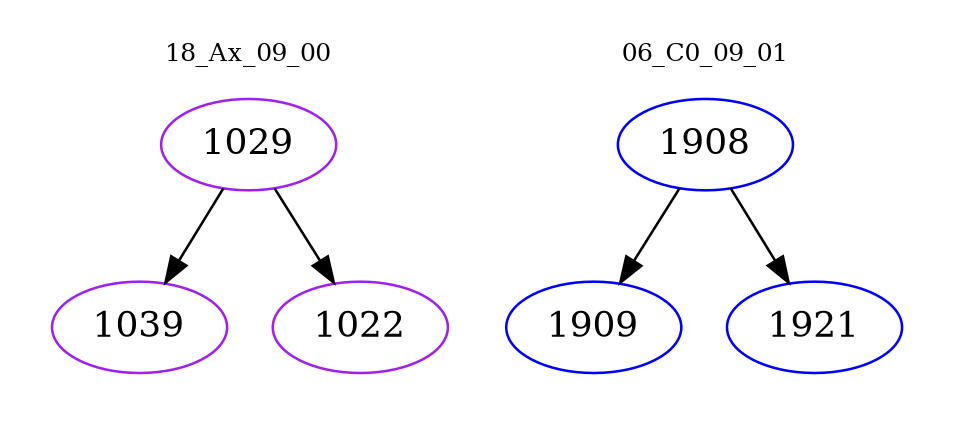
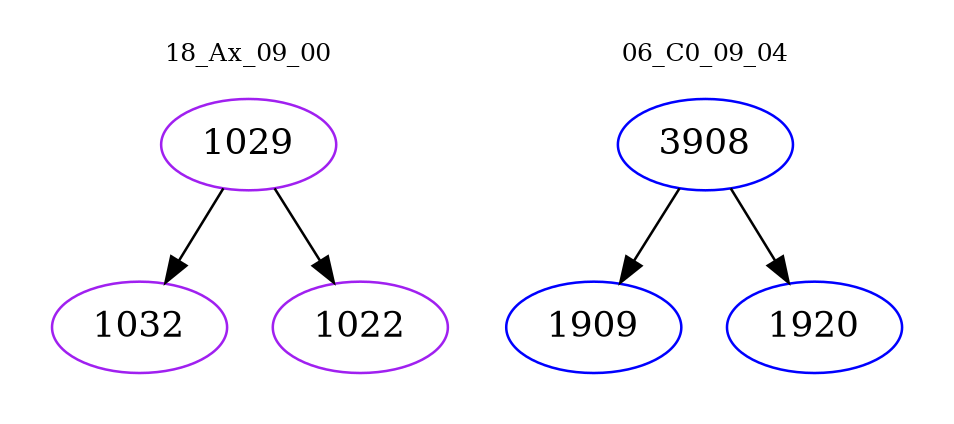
cluster "06_C0_09_01": label "06_C0_09_01" -> "06_C0_09_04"
node "1908": label "1908" -> "3908"
node "1039": label "1039" -> "1032"
node "1921": label "1921" -> "1920"
